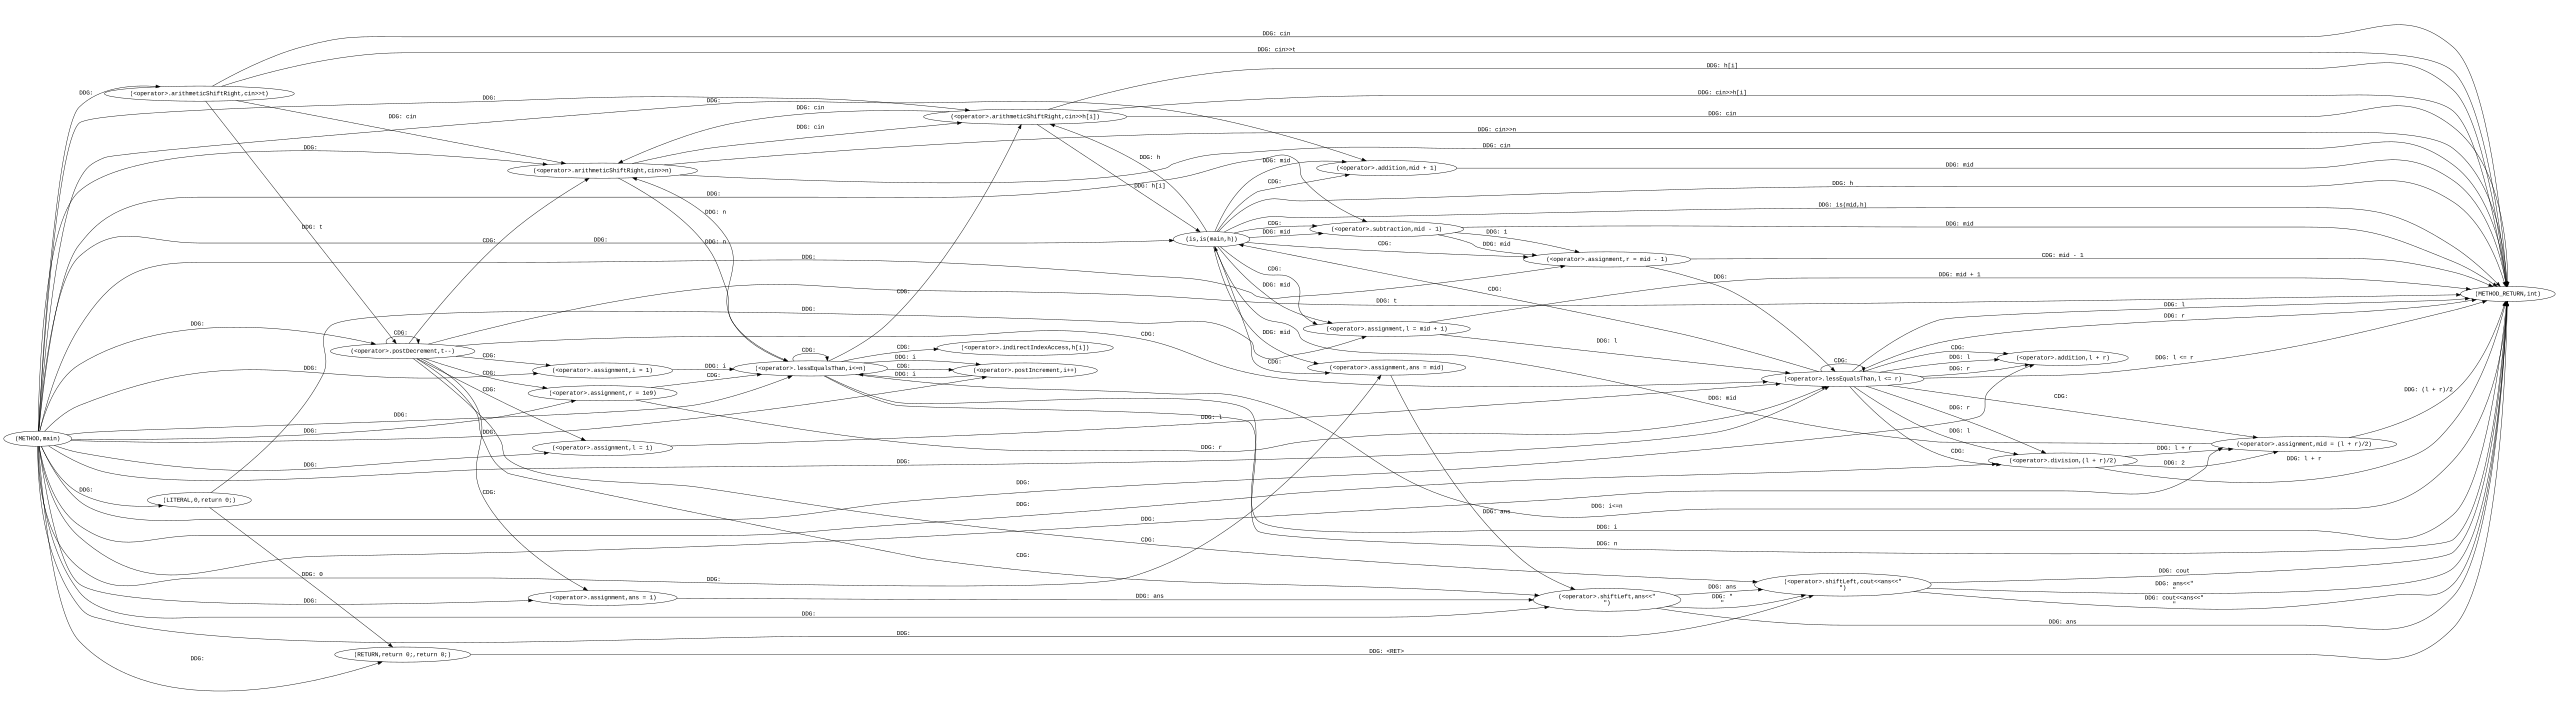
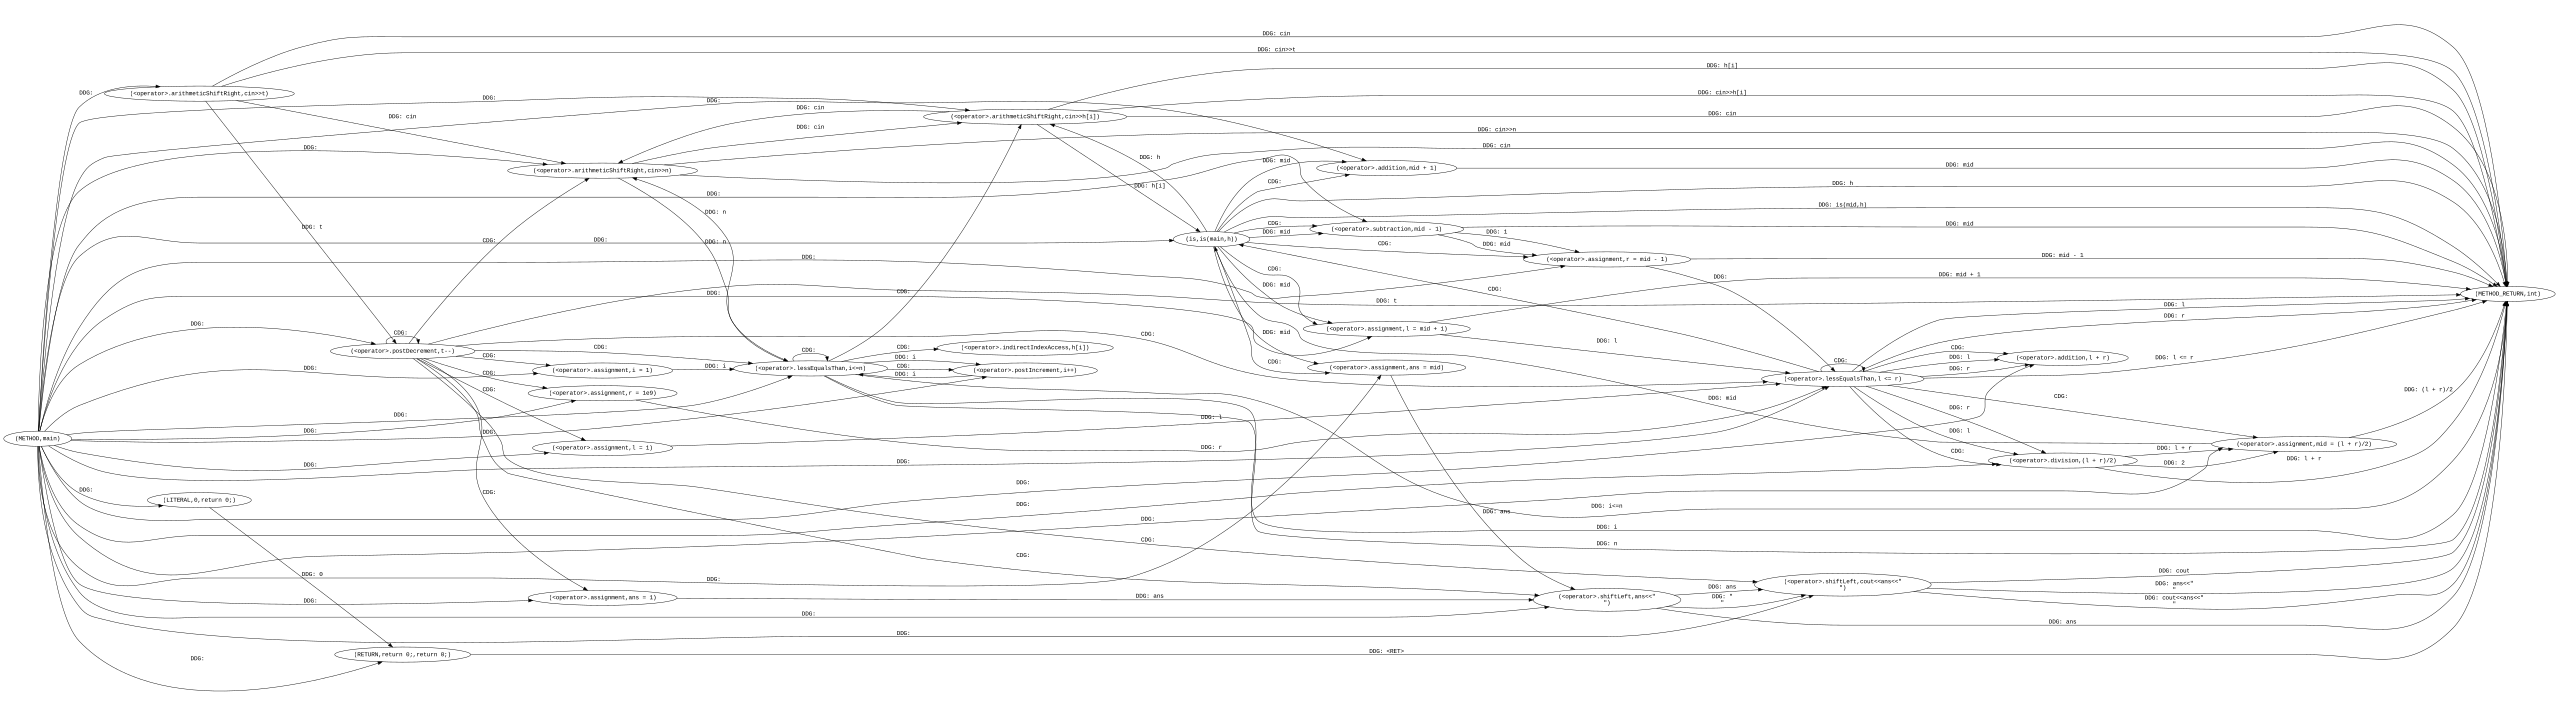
edge "(<operator>.assignment,r = mid - 1)" -> "(METHOD_RETURN,int)": label "CDG: mid - 1" -> "DDG: mid - 1"
edge "(LITERAL,0,return 0;)" -> "(<operator>.assignment,l = mid + 1)": now "(METHOD,main)" -> "(<operator>.assignment,l = mid + 1)"
edge "(<operator>.assignment,r = 1e9)" -> "(<operator>.lessEqualsThan,i<=n)": now "(<operator>.postDecrement,t--)" -> "(<operator>.lessEqualsThan,i<=n)"
